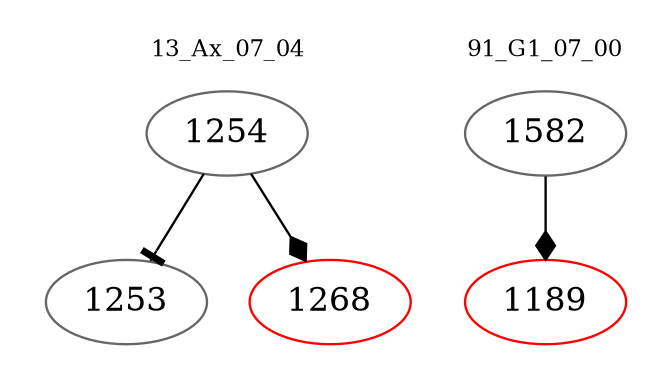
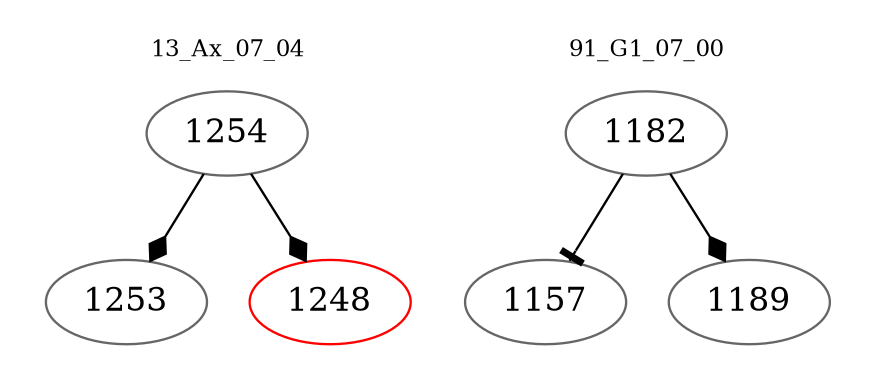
node "1582": label "1582" -> "1182"
edge "1254" -> "1253": arrowhead tee -> diamond
node "1268": label "1268" -> "1248"
node "1157": added
node "1189": color red -> gray40
